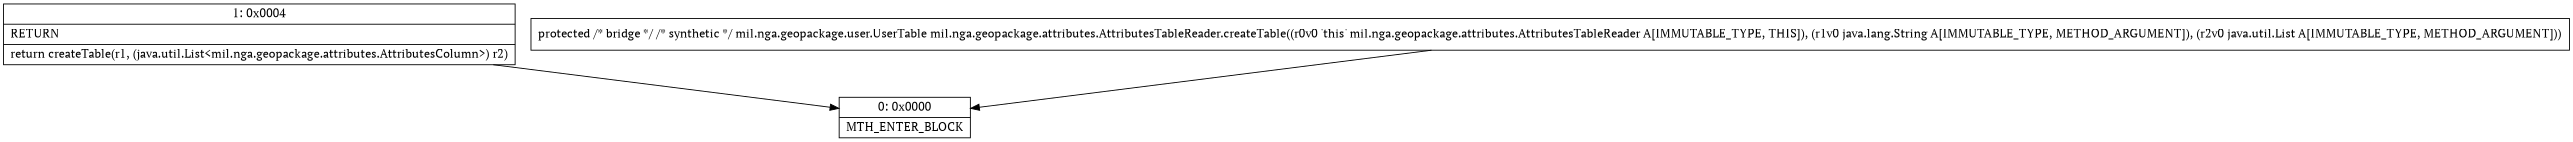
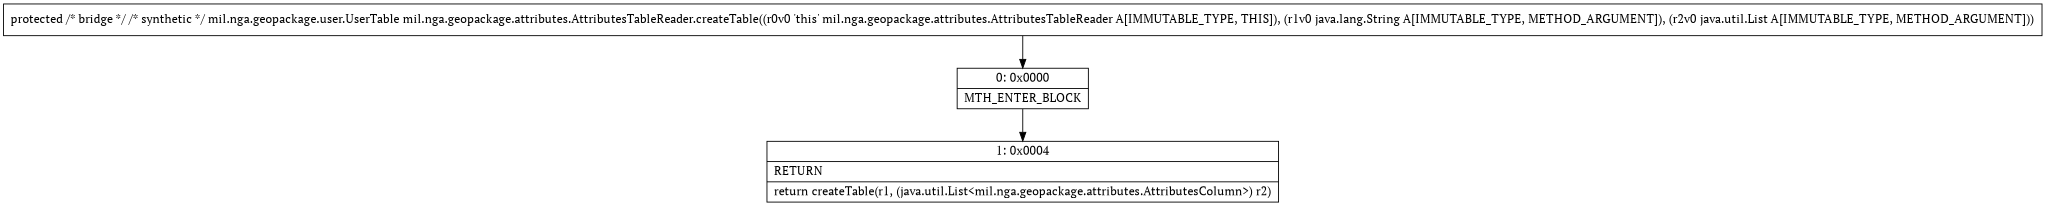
edge "1: 0x0004" -> "0: 0x0000": reversed
